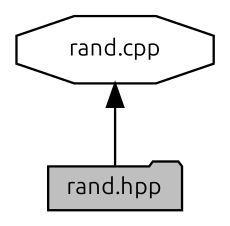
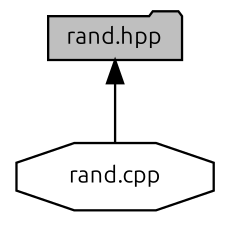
edge "rand.hpp" -> "rand.cpp": reversed
